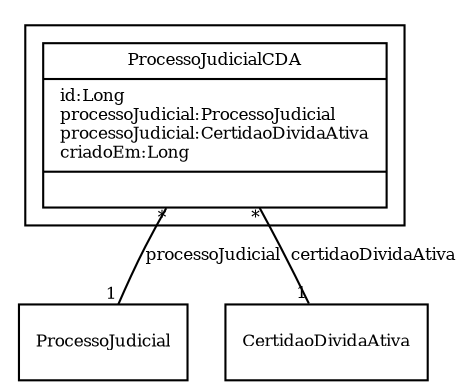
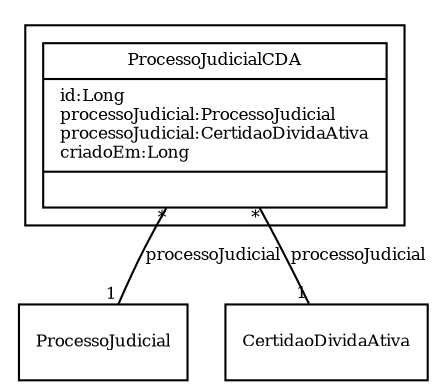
edge "ProcessoJudicialCDA" -- "CertidaoDividaAtiva": label "certidaoDividaAtiva" -> "processoJudicial"
